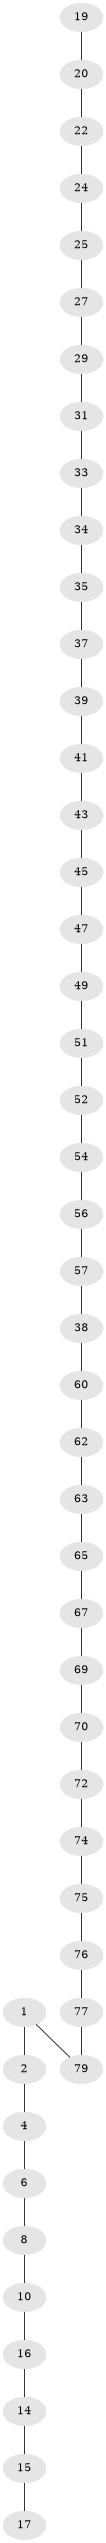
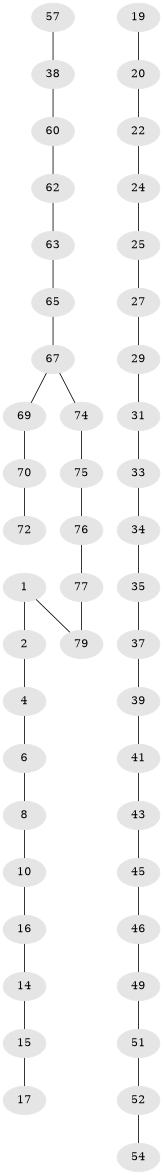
node "47": label "47" -> "46"
node "56": removed
edge "72" -- "74": now "67" -- "74"
